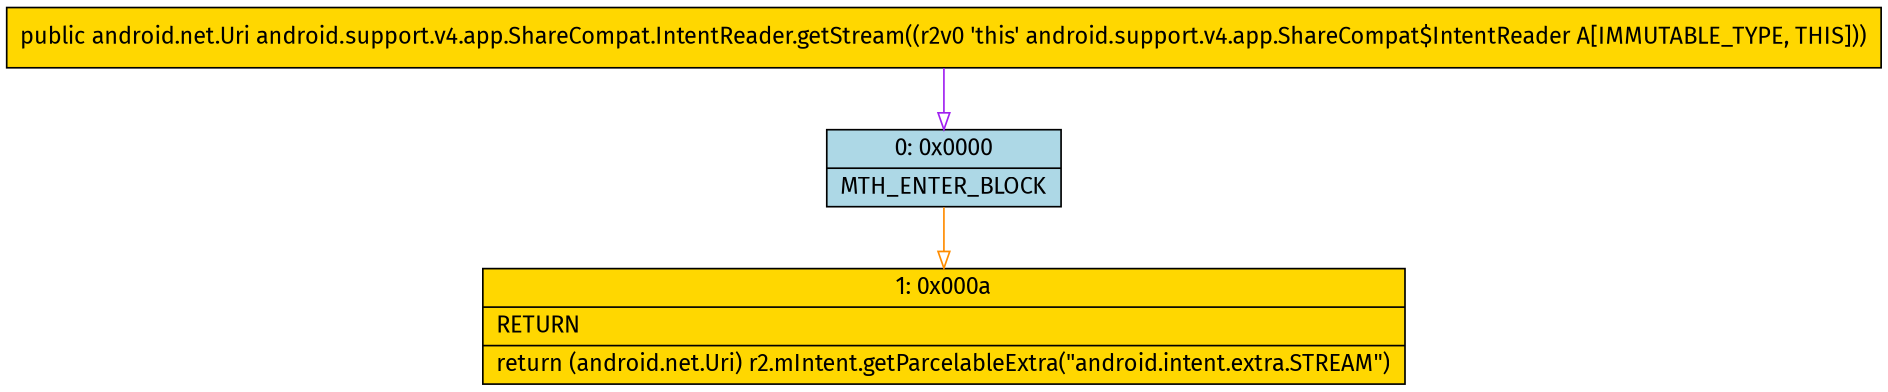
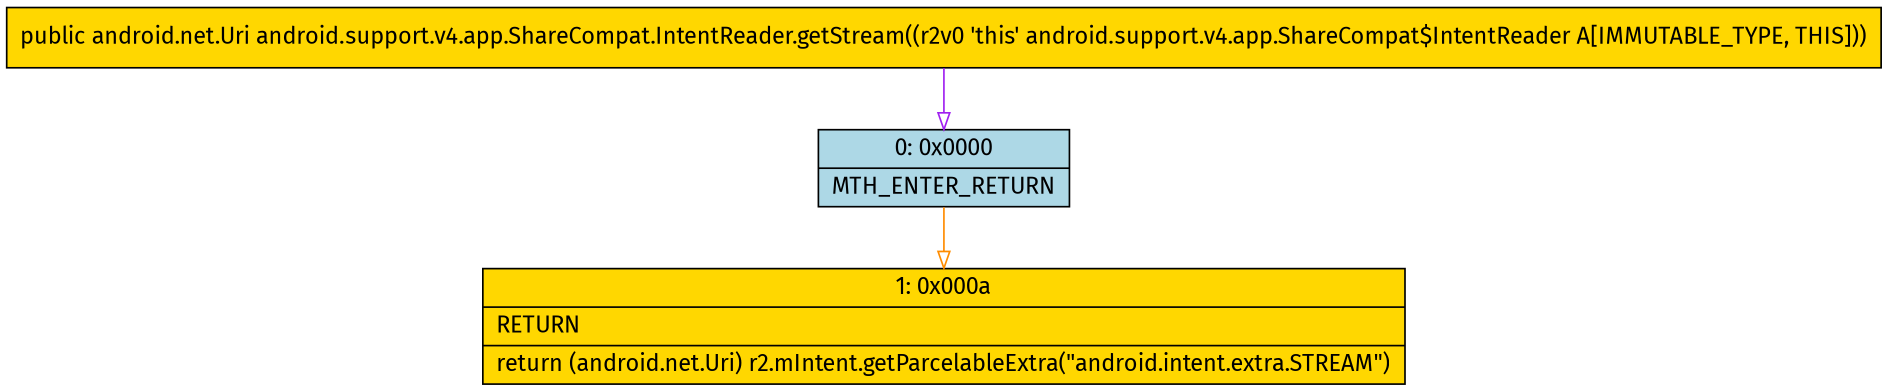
node "0: 0x0000": text "MTH_ENTER_BLOCK" -> "MTH_ENTER_RETURN"
